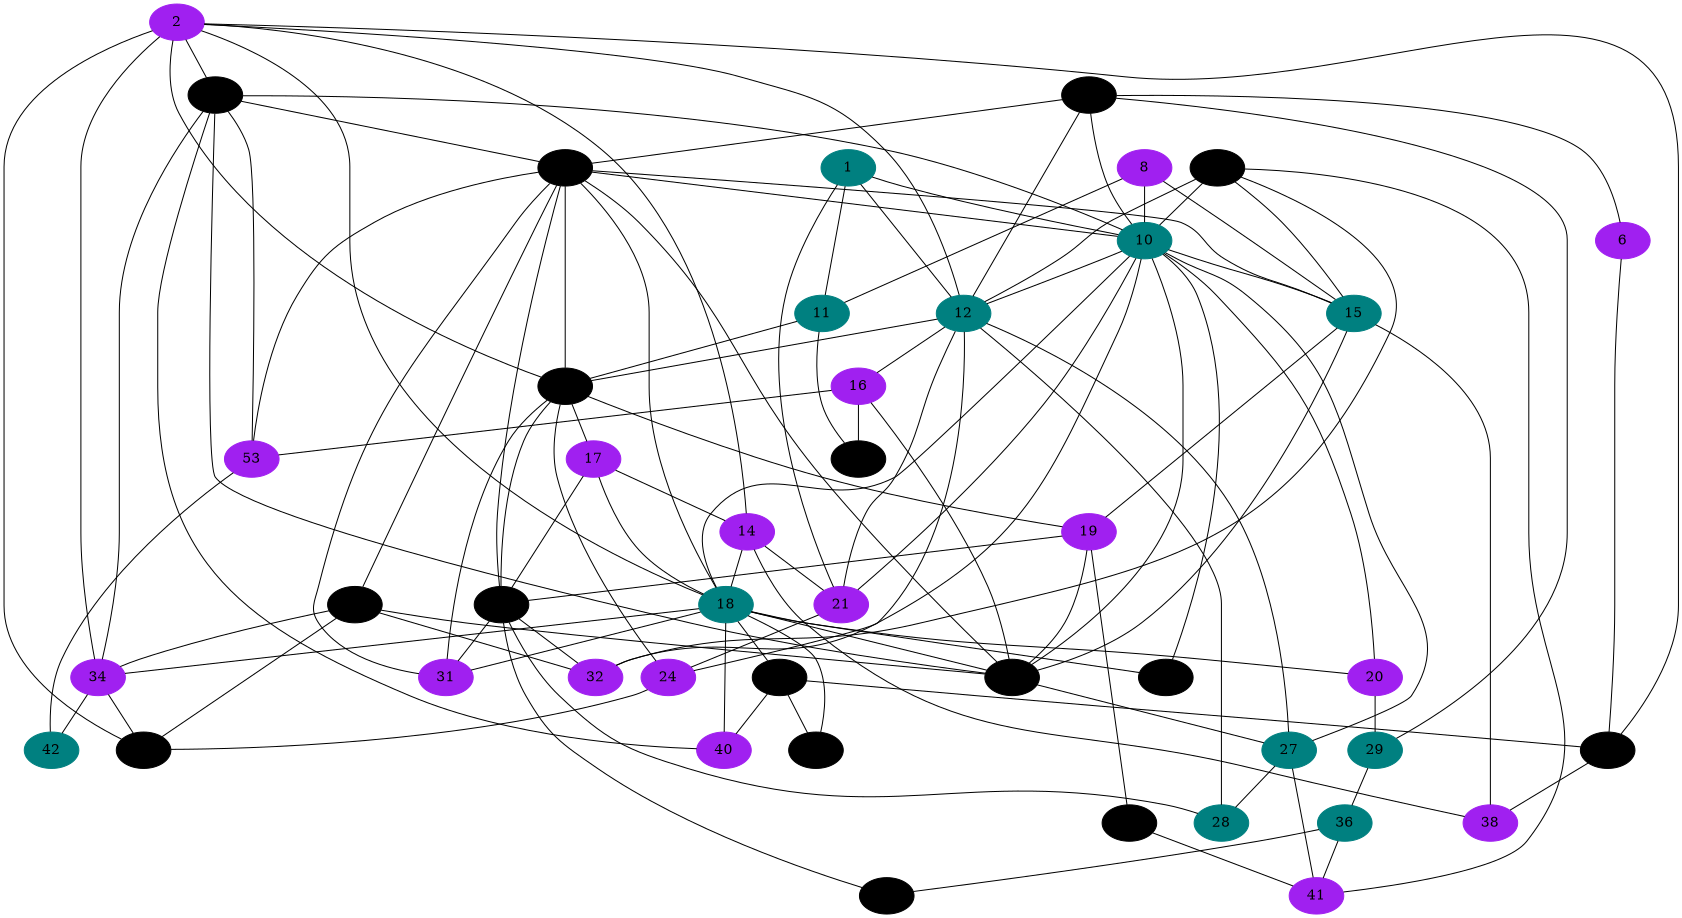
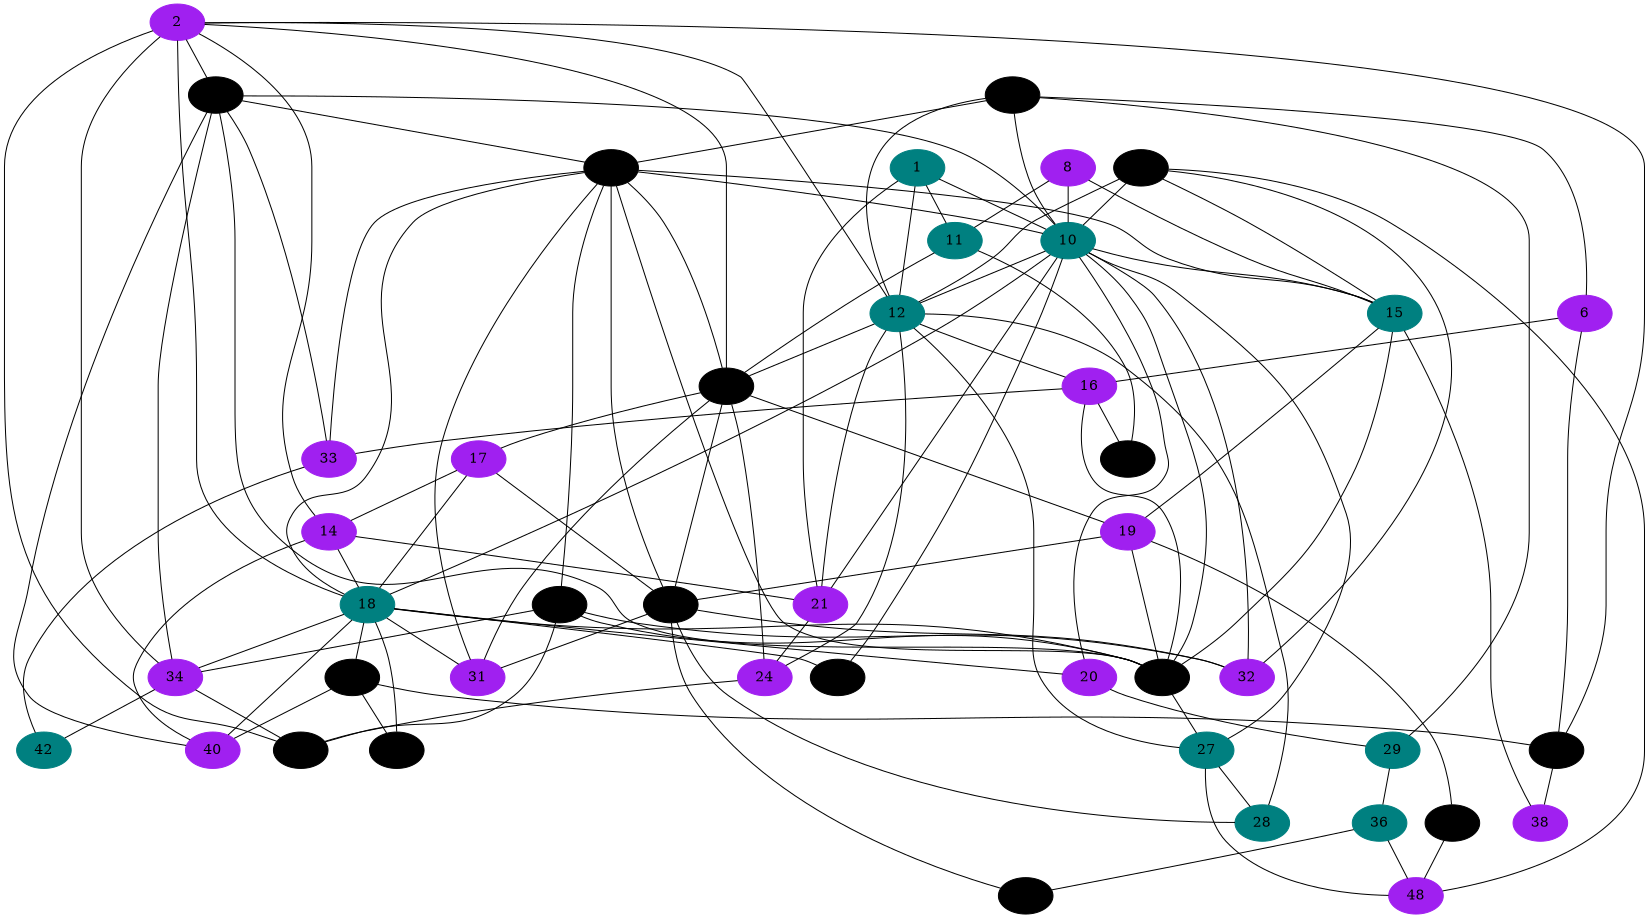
edge "6" -- "16": added
node "53": label "53" -> "33"
edge "14" -- "38": now "14" -- "40"
node "41": label "41" -> "48"
